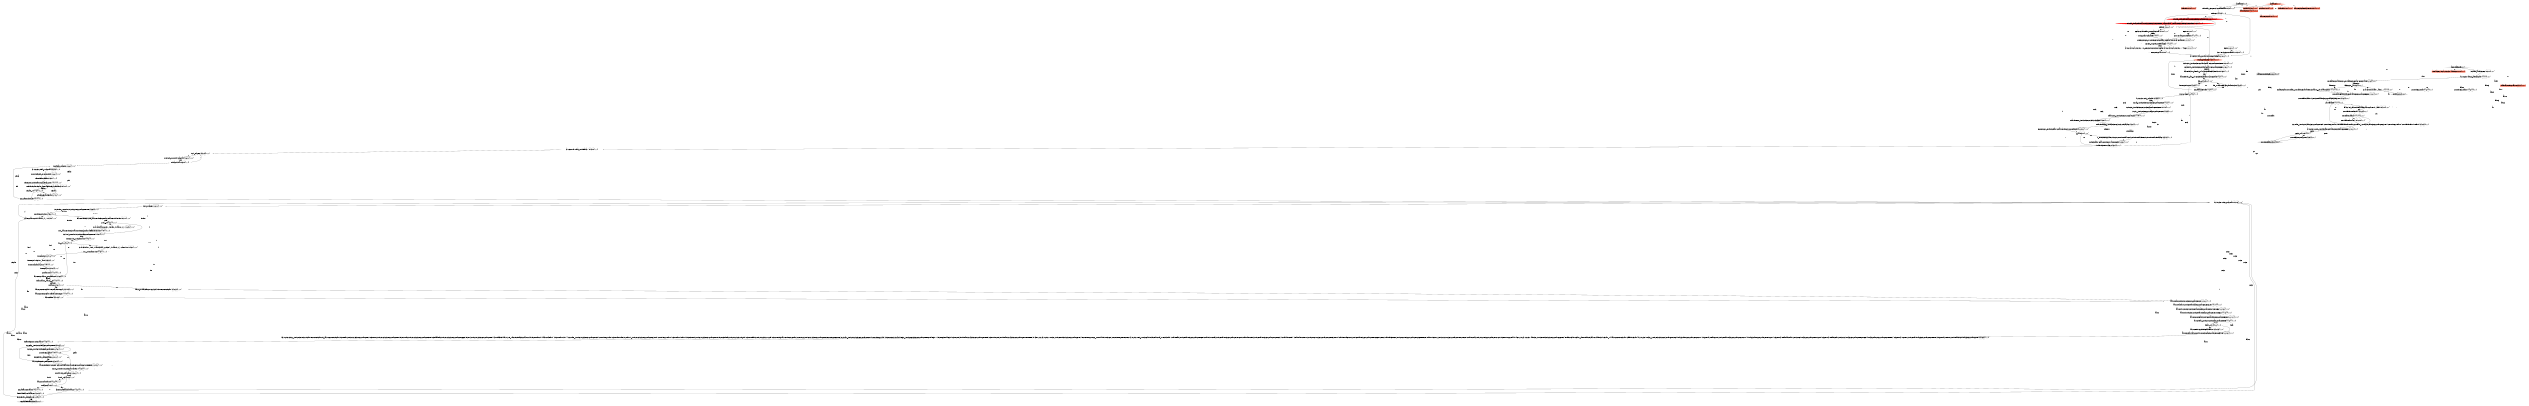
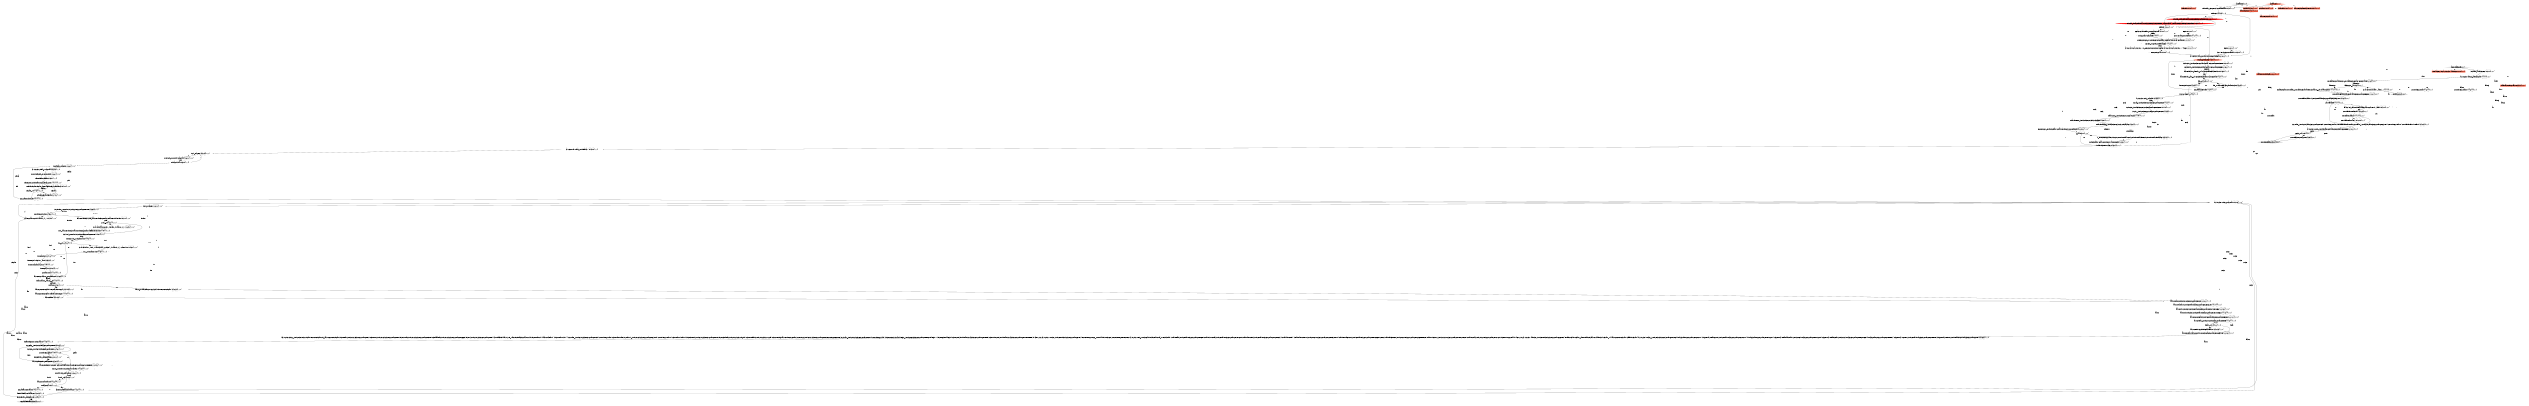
node "@Nullable DBWNetworkProfile profile@@@2@@@['0', '0', '1']": fillcolor lightgray -> tomato
